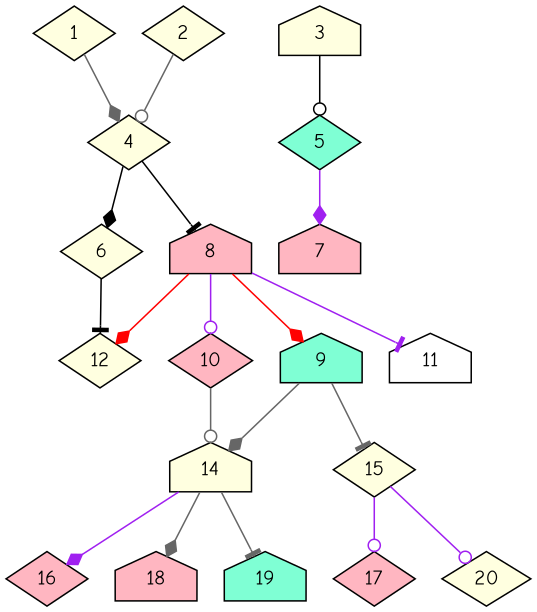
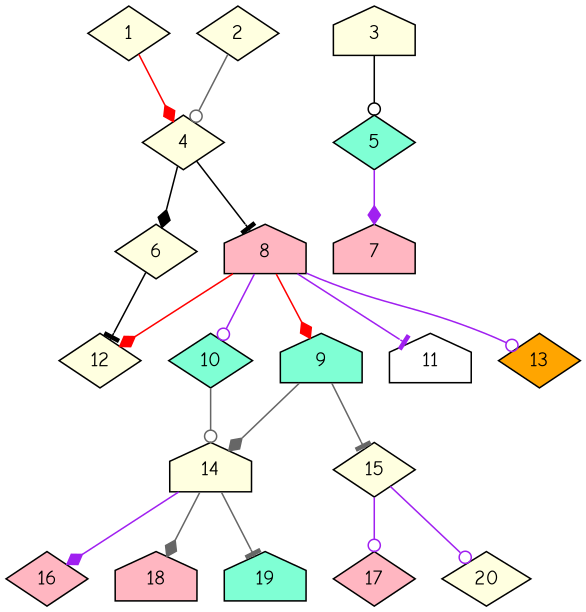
edge "1" -> "4": color gray40 -> red
node "10": fillcolor lightpink -> aquamarine
node "13": added
